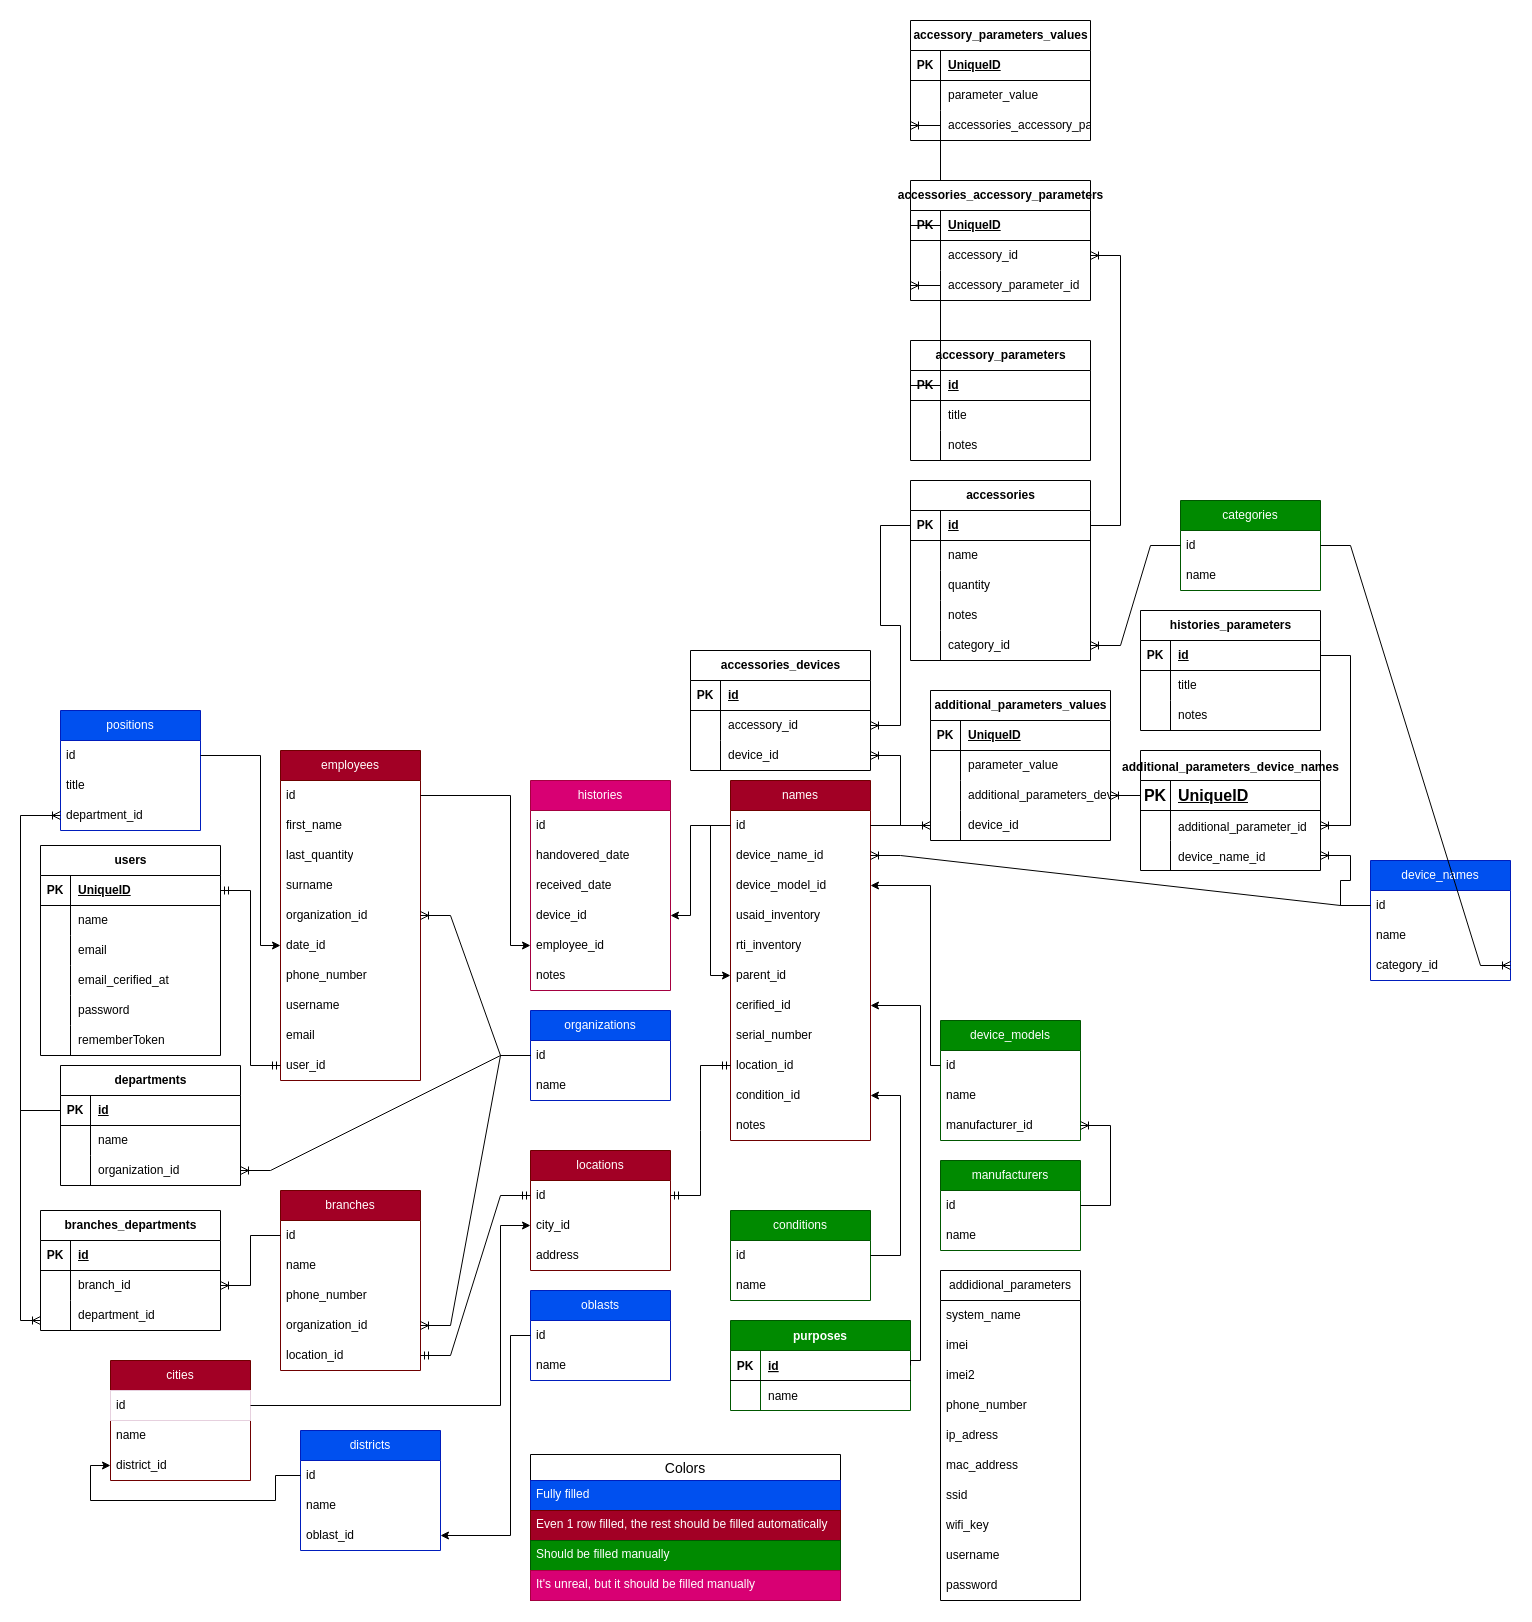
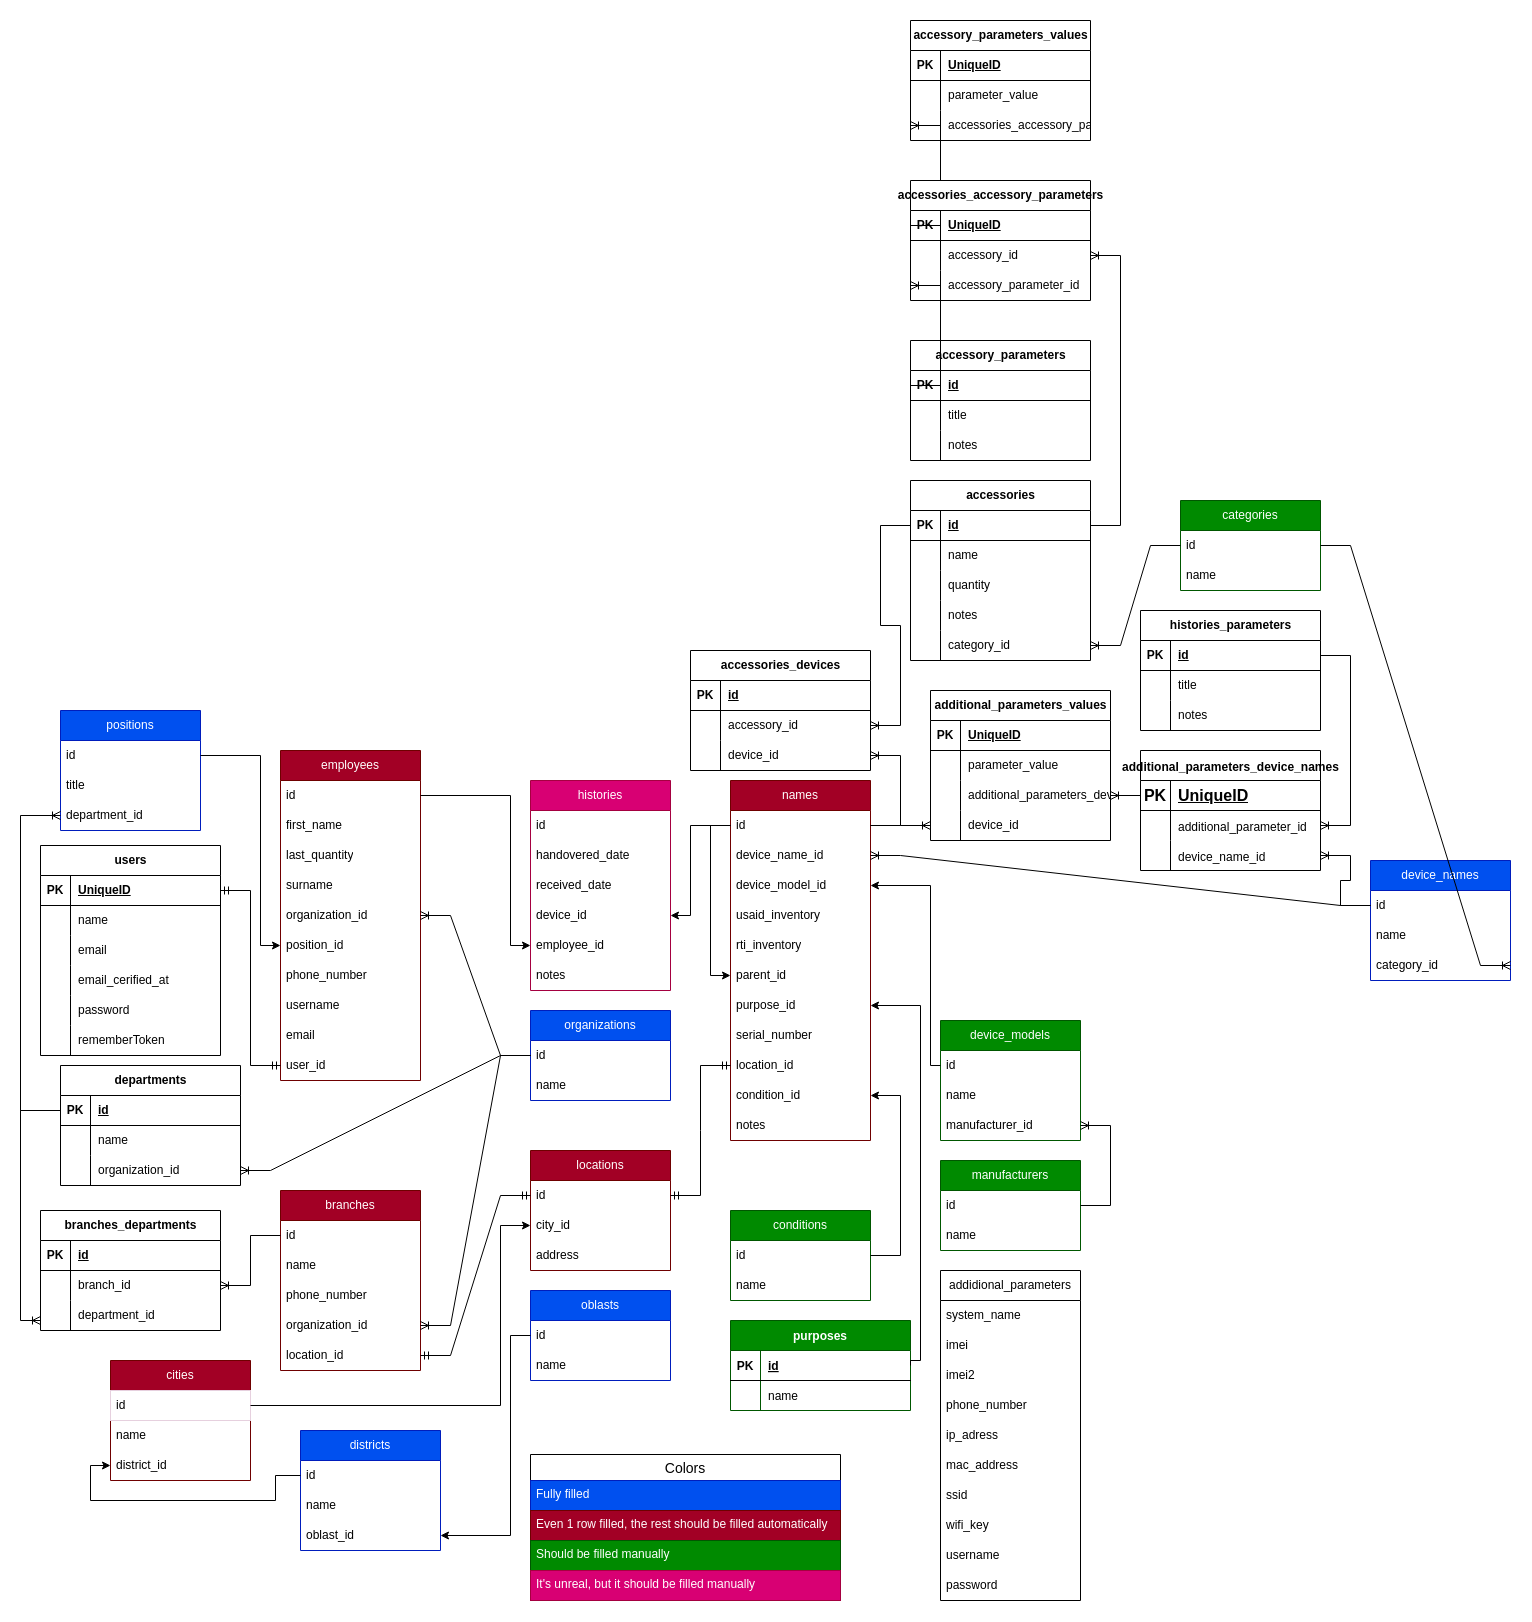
node "date_id": label "date_id" -> "position_id"
node "cerified_id": label "cerified_id" -> "purpose_id"
